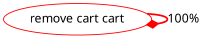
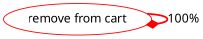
node "remove cart cart": label "remove cart cart" -> "remove from cart"
